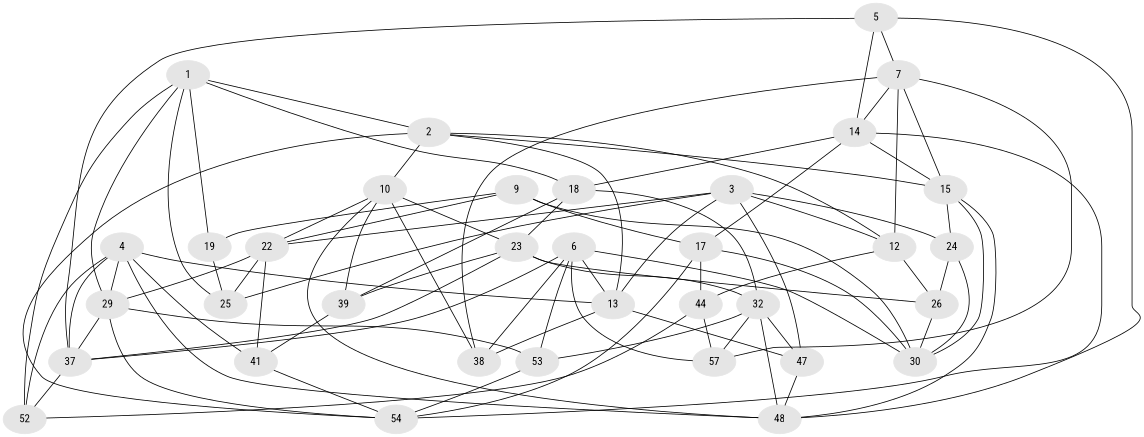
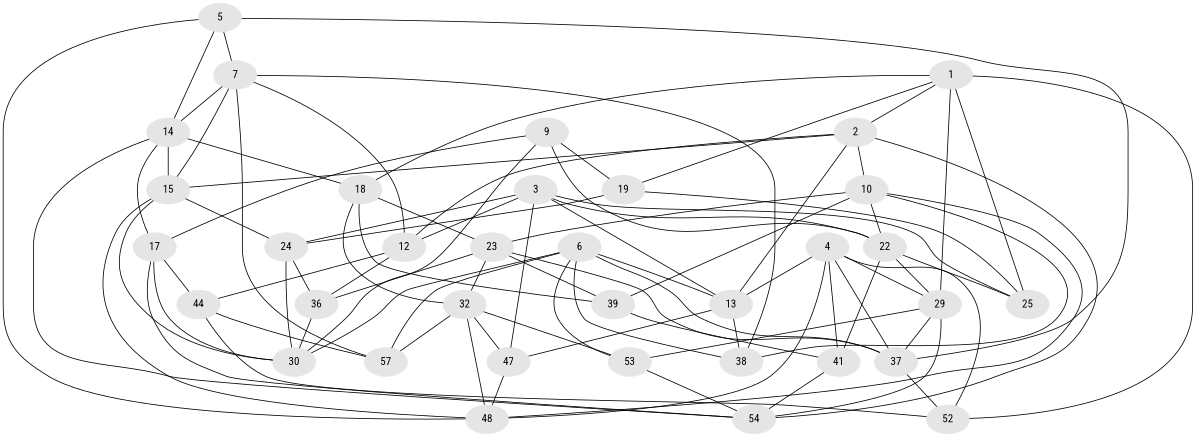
edge "19" -- "24": added
node "26": label "26" -> "36"
